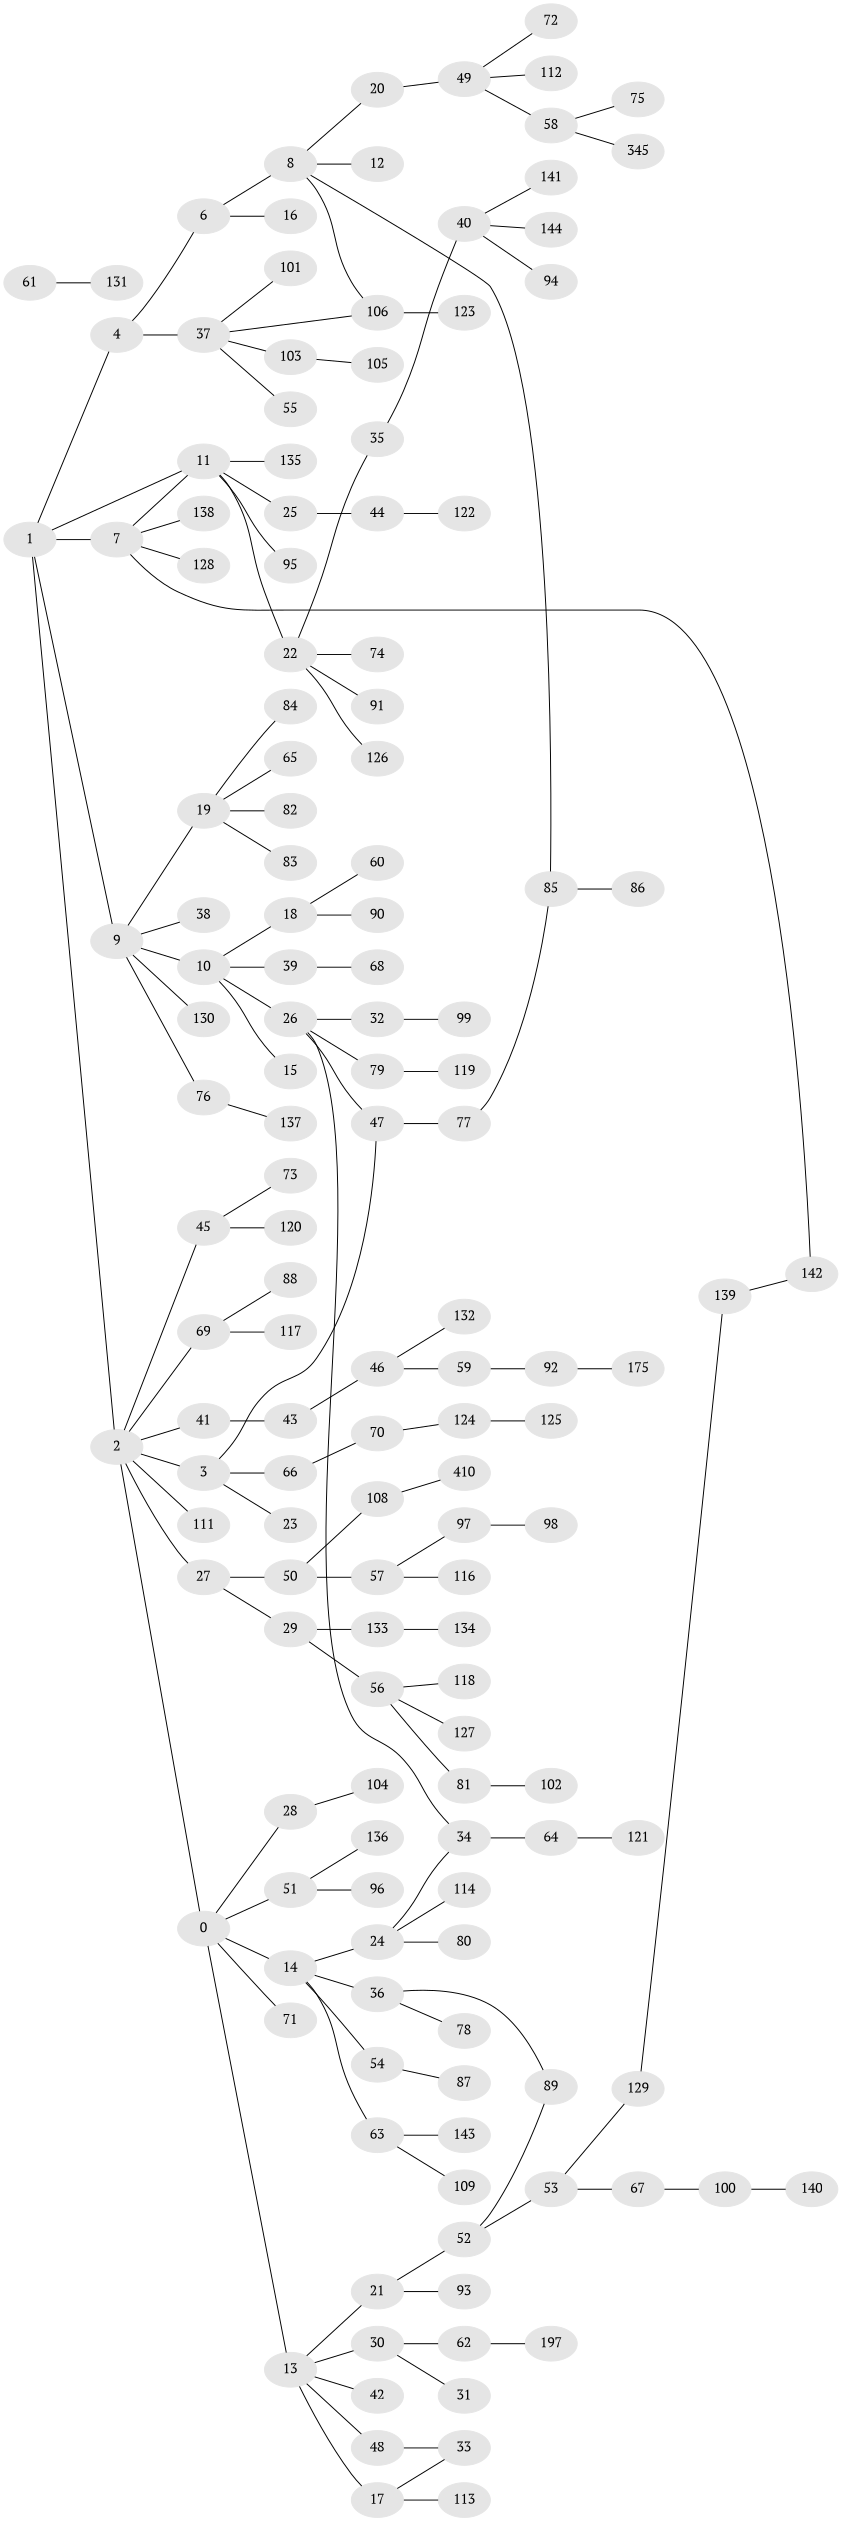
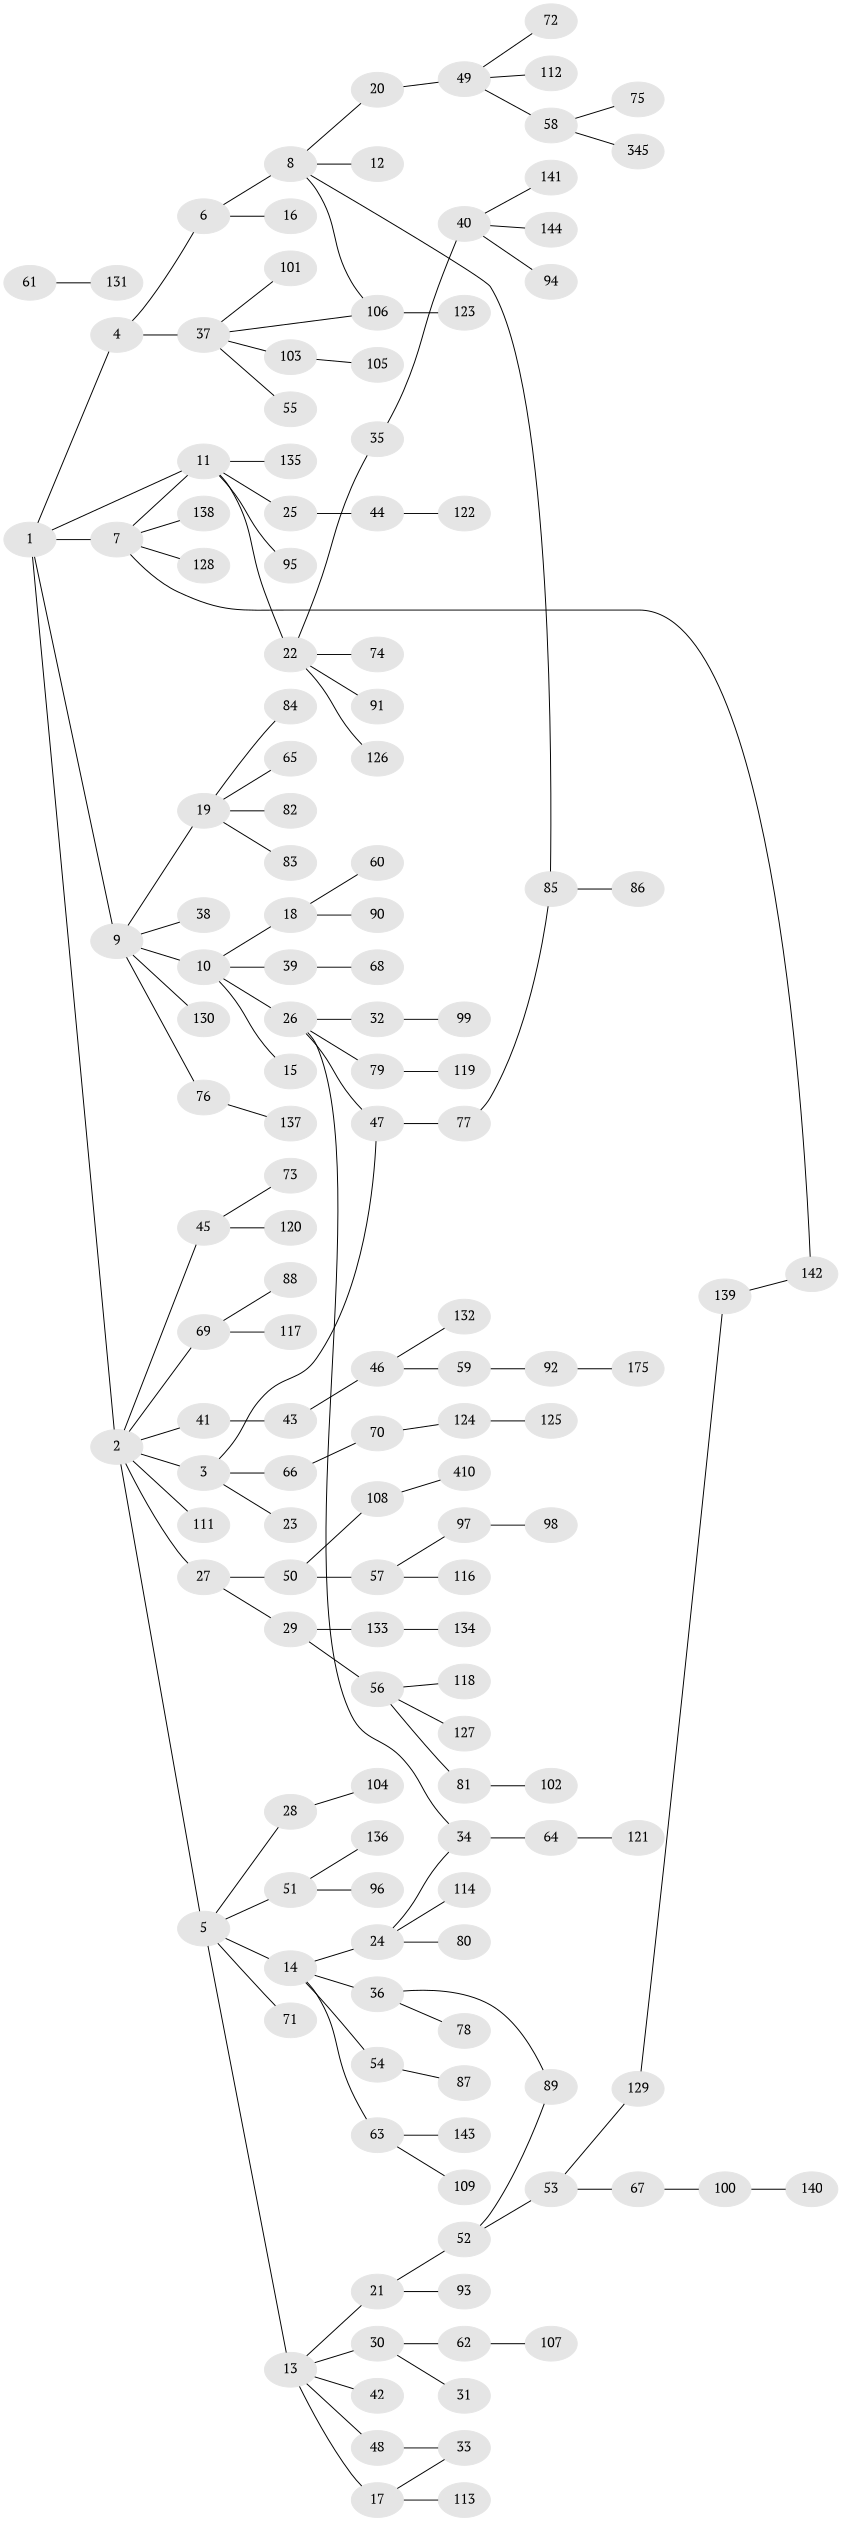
node "0": label "0" -> "5"
node "197": label "197" -> "107"
